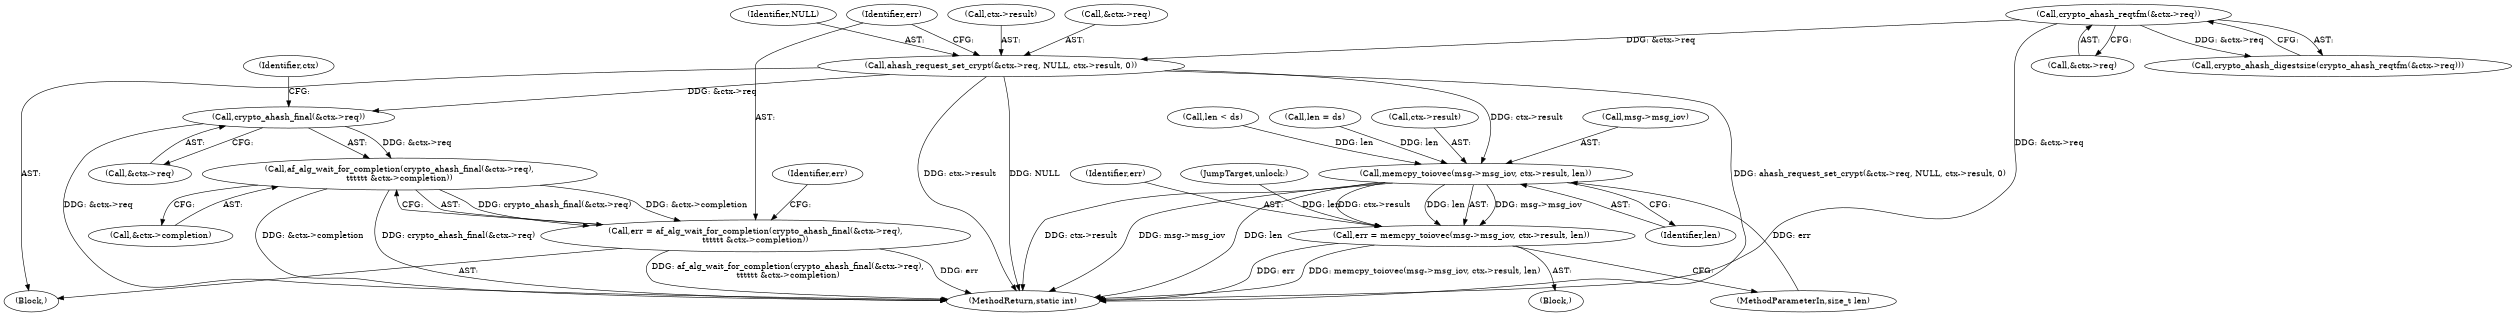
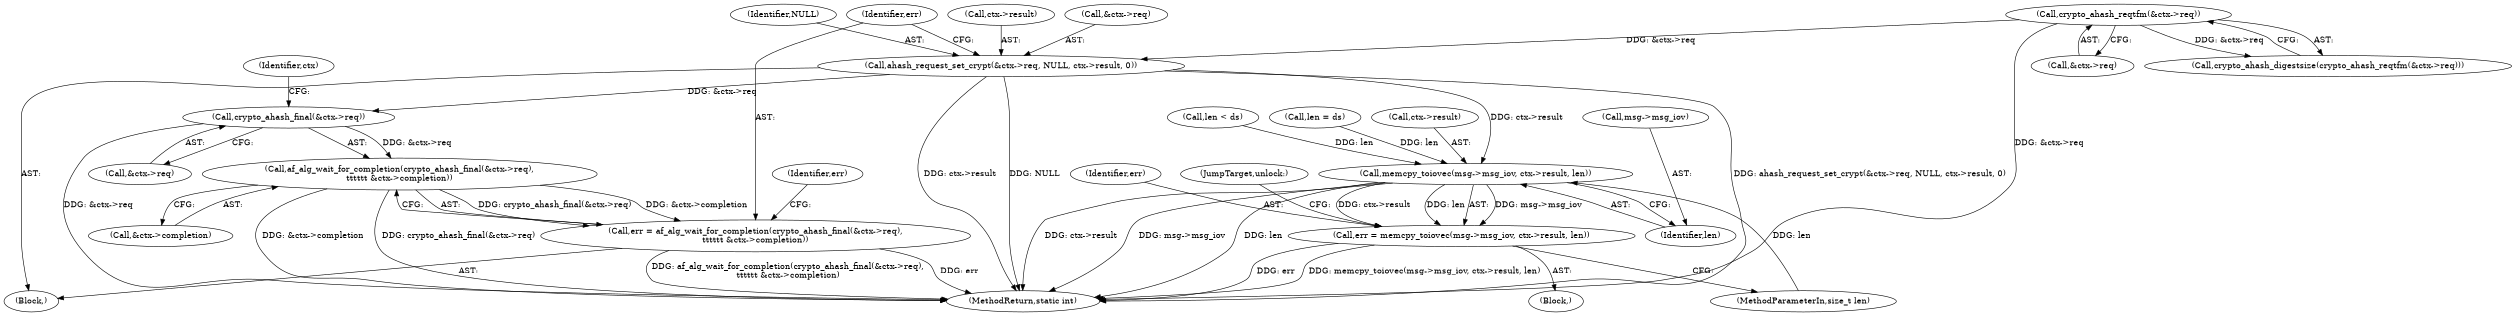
edge "(Call,msg->msg_iov)" -> "(Call,memcpy_toiovec(msg->msg_iov, ctx->result, len))": now "(Call,msg->msg_iov)" -> "(Identifier,len)"
edge "(JumpTarget,unlock:)" -> "(Call,err = memcpy_toiovec(msg->msg_iov, ctx->result, len))": label "DDG: len" -> "CFG: "
edge "(MethodParameterIn,size_t len)" -> "(Call,memcpy_toiovec(msg->msg_iov, ctx->result, len))": label "DDG: err" -> "DDG: len"
